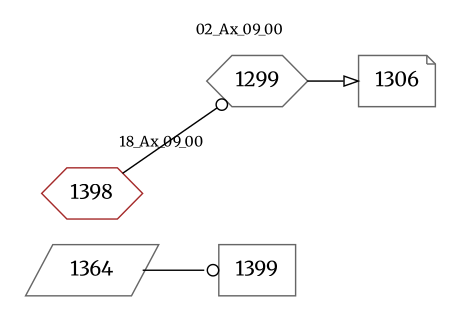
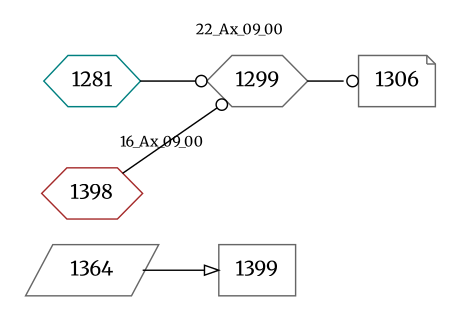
cluster "02_Ax_09_00": label "02_Ax_09_00" -> "22_Ax_09_00"
node "1281": added
edge "1299" -> "1306": arrowhead onormal -> odot
cluster "18_Ax_09_00": label "18_Ax_09_00" -> "16_Ax_09_00"
edge "1364" -> "1399": arrowhead odot -> onormal
